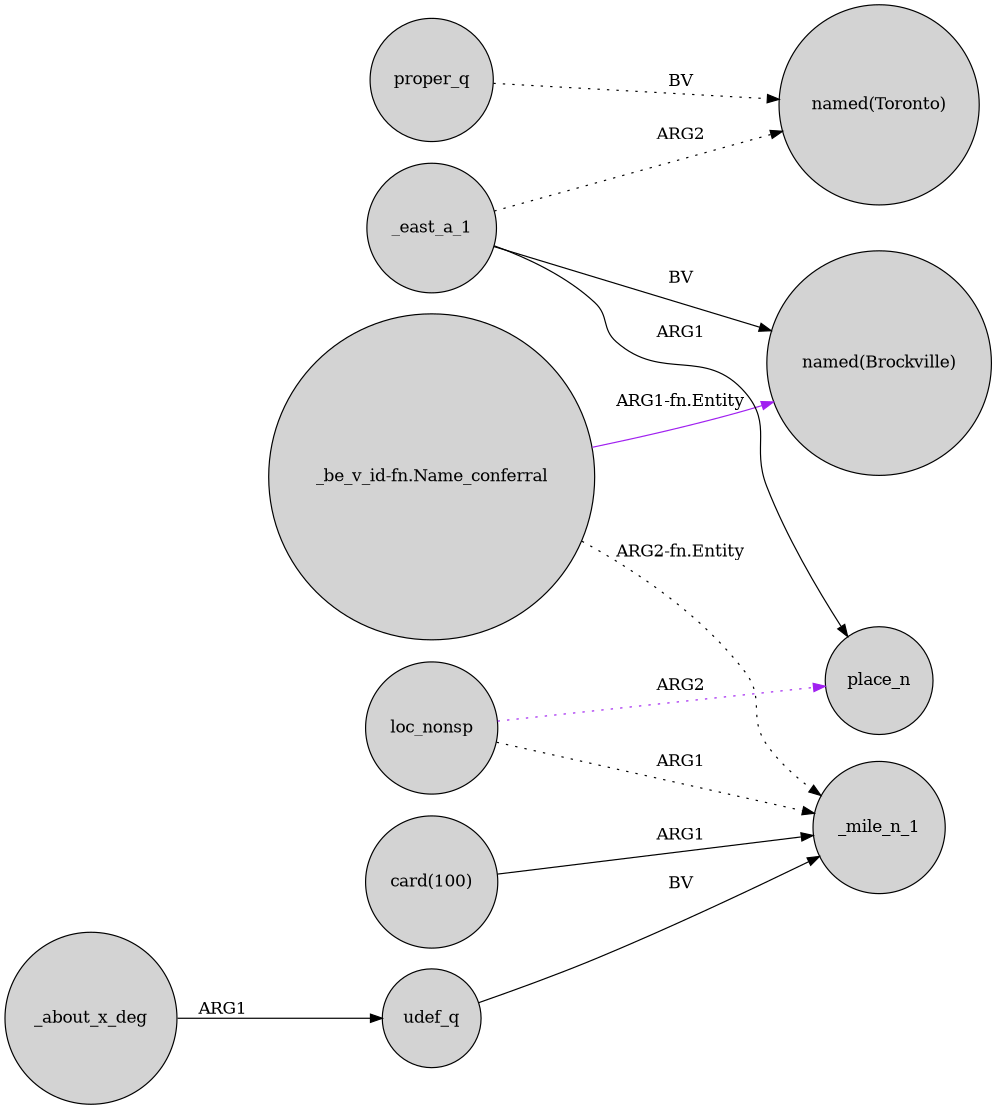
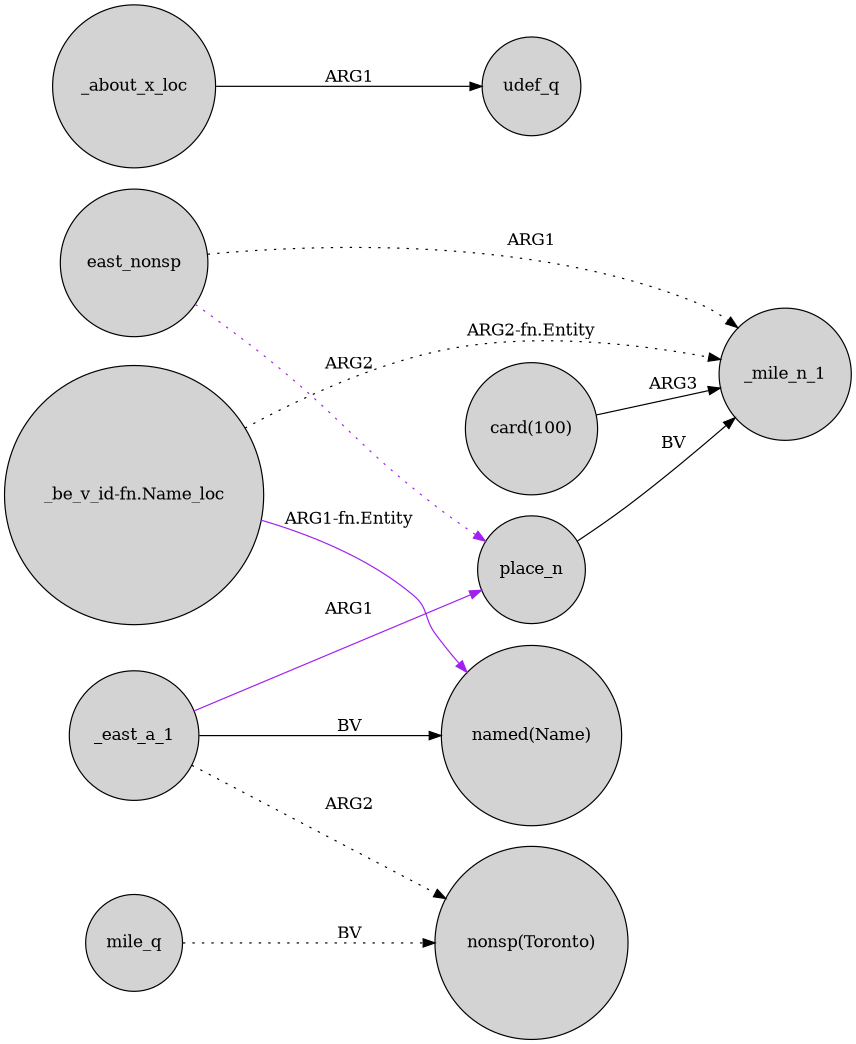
node "proper_q": label "proper_q" -> "mile_q"
node "named(Toronto)": label "named(Toronto)" -> "nonsp(Toronto)"
node "named(Brockville)": label "named(Brockville)" -> "named(Name)"
edge "_east_a_1" -> "place_n": color black -> purple
node "_be_v_id-fn.Name_conferral": label "_be_v_id-fn.Name_conferral" -> "_be_v_id-fn.Name_loc"
node "loc_nonsp": label "loc_nonsp" -> "east_nonsp"
edge "card(100)" -> "_mile_n_1": label "ARG1" -> "ARG3"
edge "udef_q" -> "_mile_n_1": now "place_n" -> "_mile_n_1"
node "_about_x_deg": label "_about_x_deg" -> "_about_x_loc"
